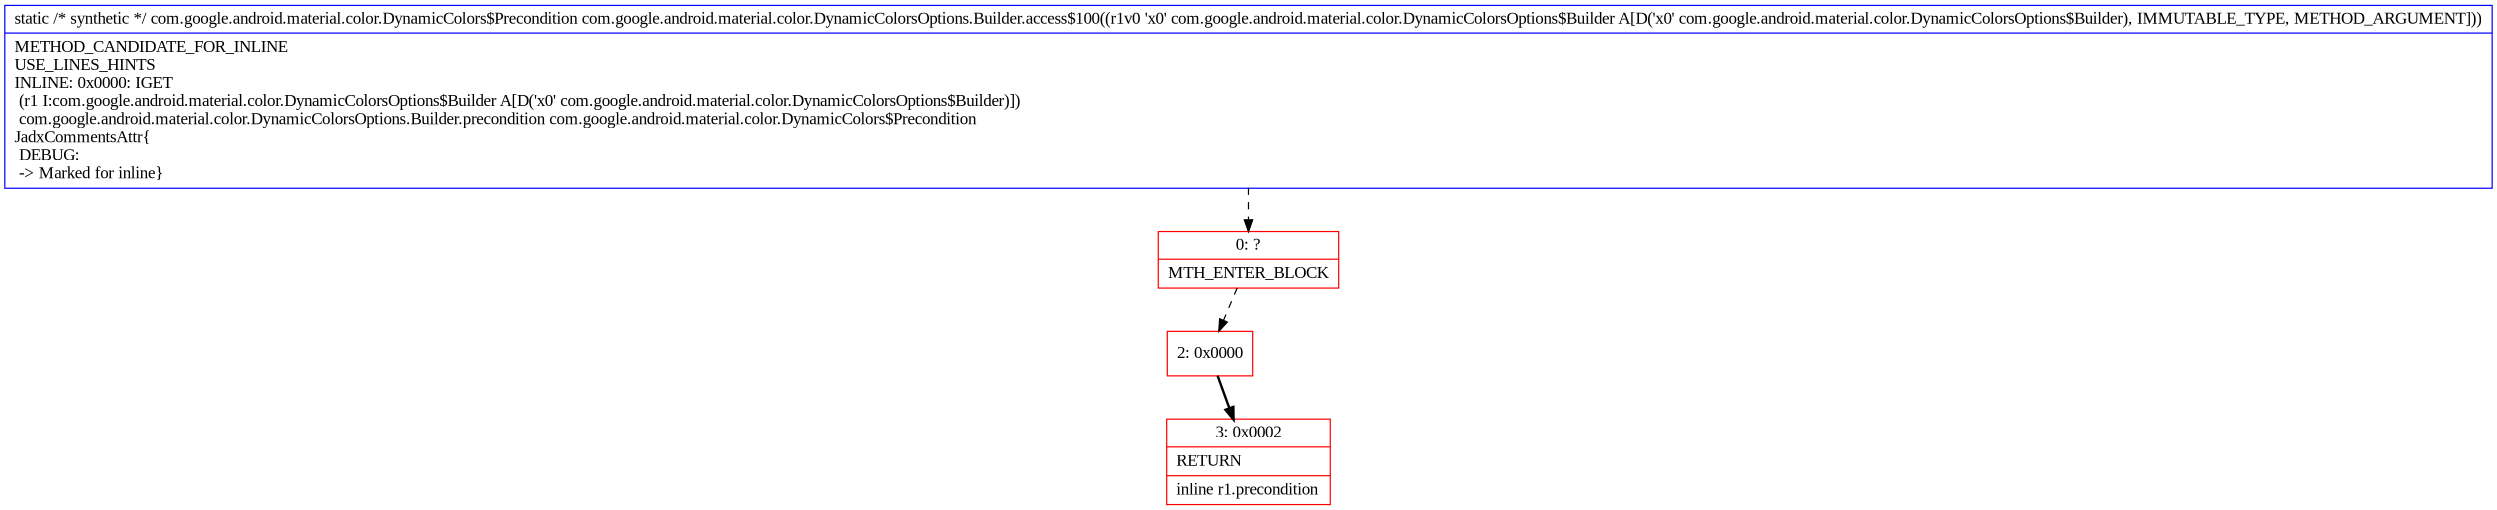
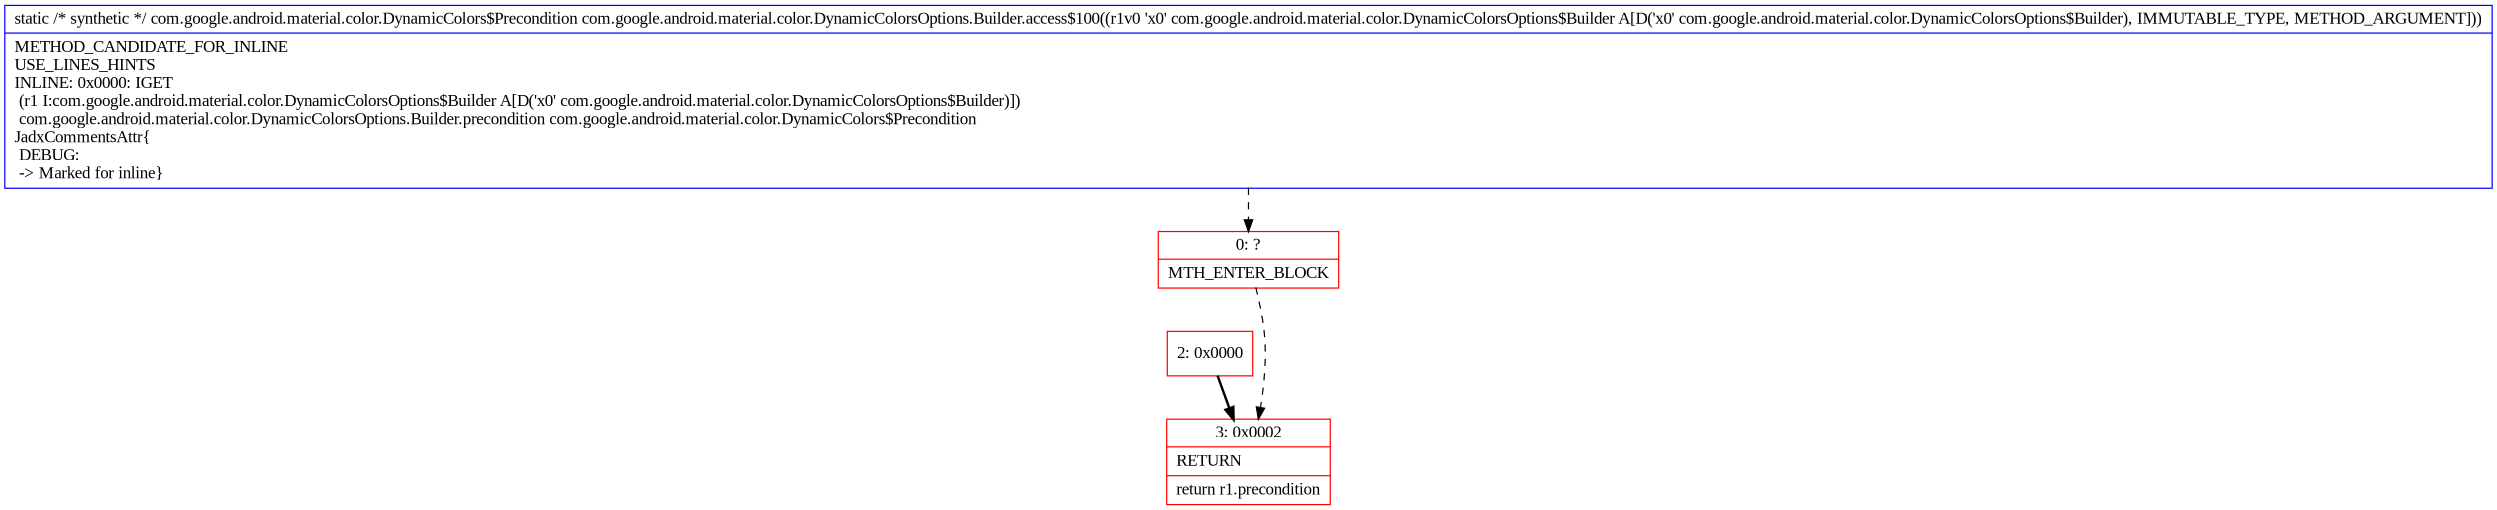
edge "0: ?" -> "2: 0x0000": now "0: ?" -> "3: 0x0002"
node "3: 0x0002": text "inline r1.precondition" -> "return r1.precondition"
